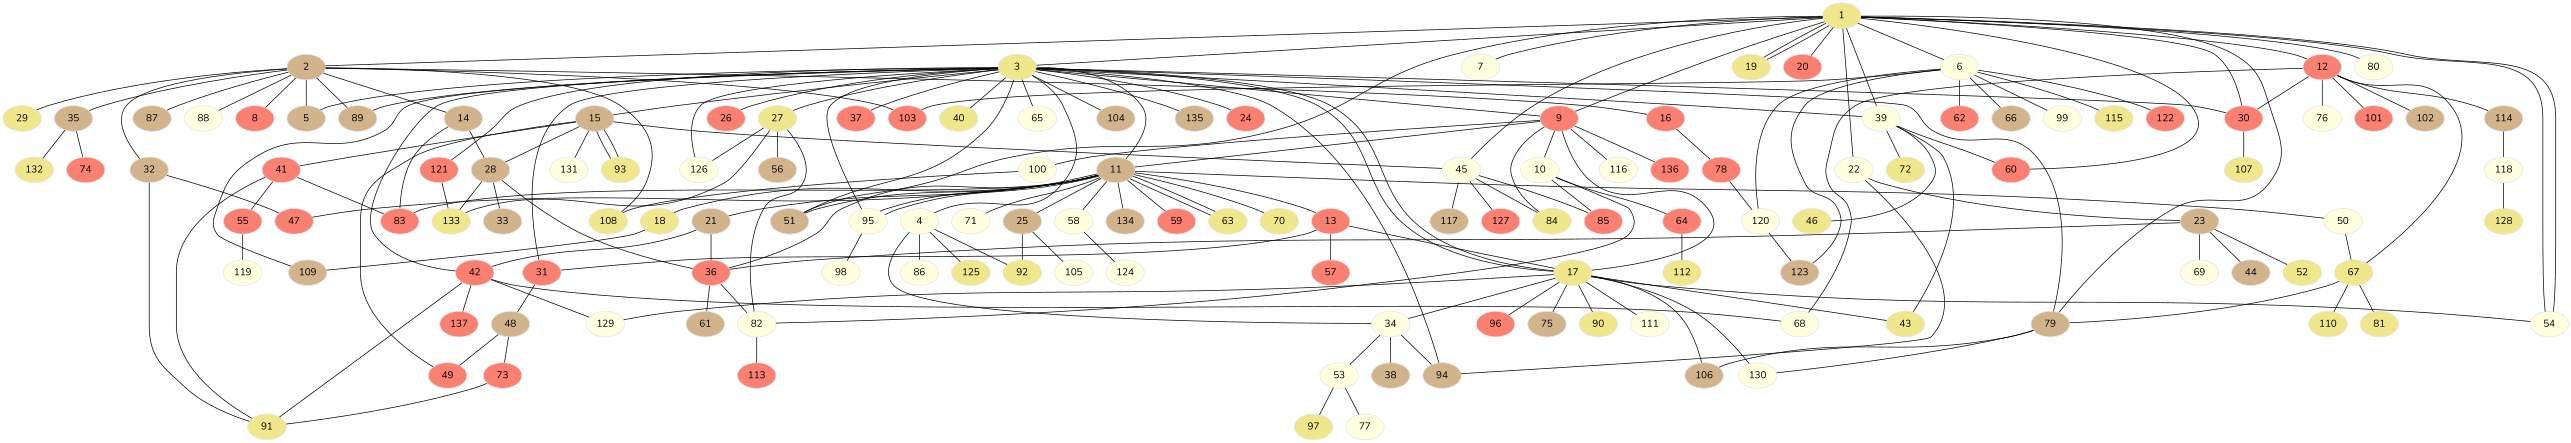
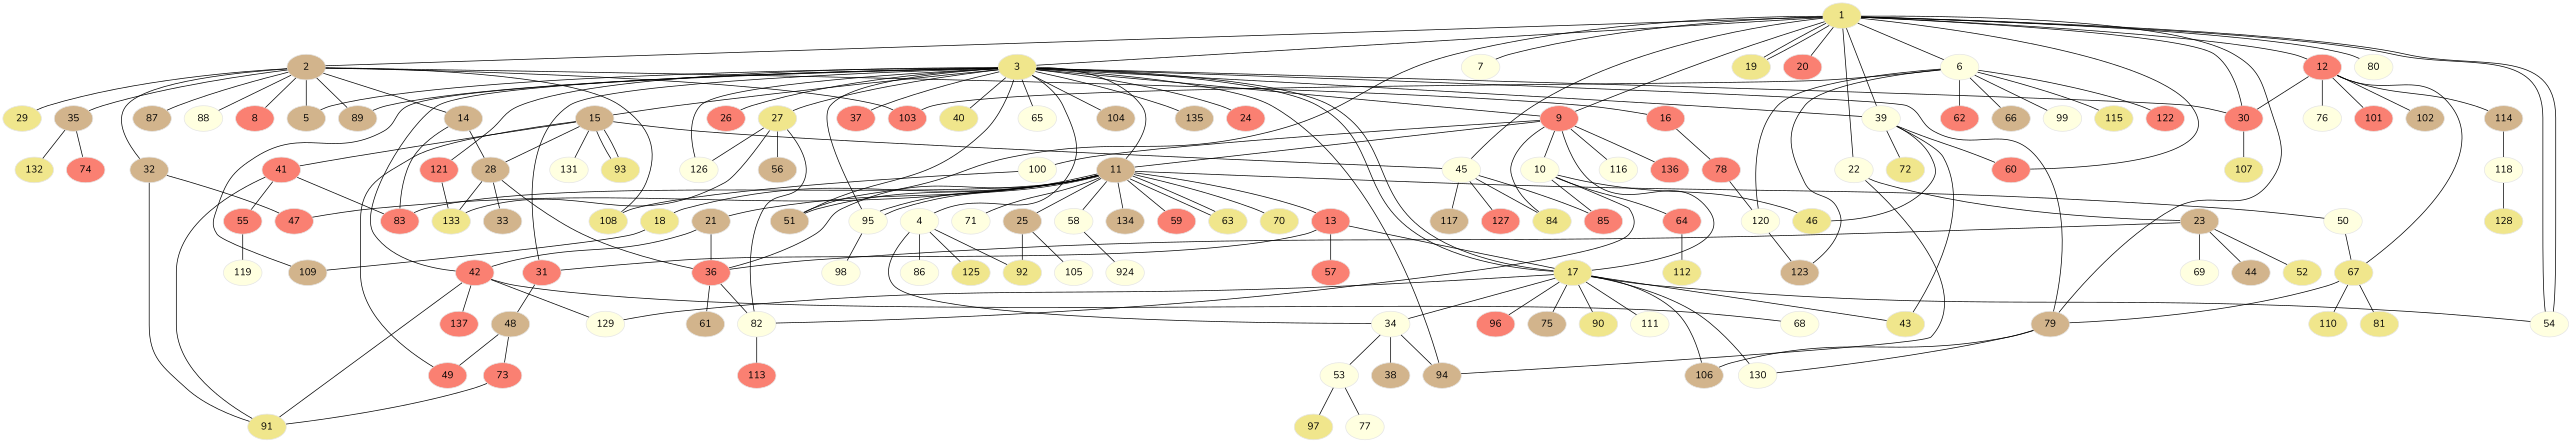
edge "12" -- "68": removed
edge "10" -- "46": added
node "124": label "124" -> "924"
